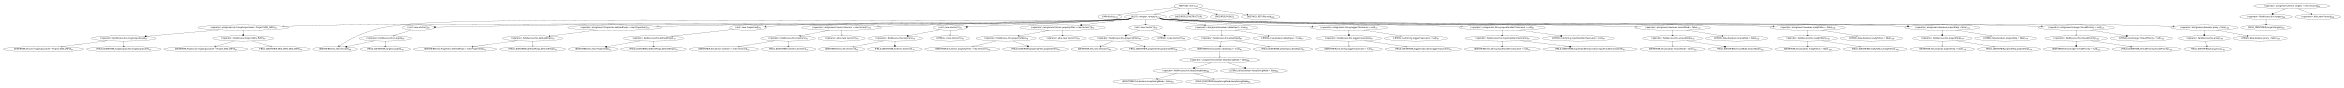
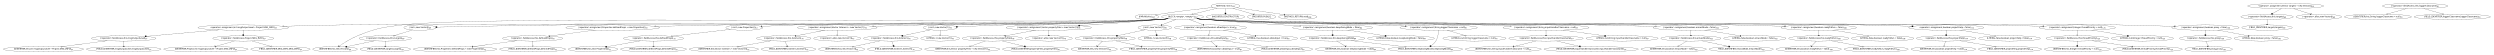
edge "(<operator>.assignment,String loggerClassname = null)" -> "(<operator>.fieldAccess,this.loggerClassname)": now "(<operator>.assignment,String loggerClassname = null)" -> "(FIELD_IDENTIFIER,keepGoingMode,keepGoingMode)"
edge "(IDENTIFIER,this,boolean allowInput = true)" -> "(<operator>.assignment,boolean keepGoingMode = false)": now "(BLOCK,<empty>,<empty>)" -> "(<operator>.assignment,boolean keepGoingMode = false)"
